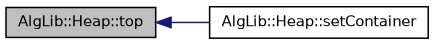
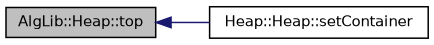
node "AlgLib::Heap::setContainer": label "AlgLib::Heap::setContainer" -> "Heap::Heap::setContainer"
